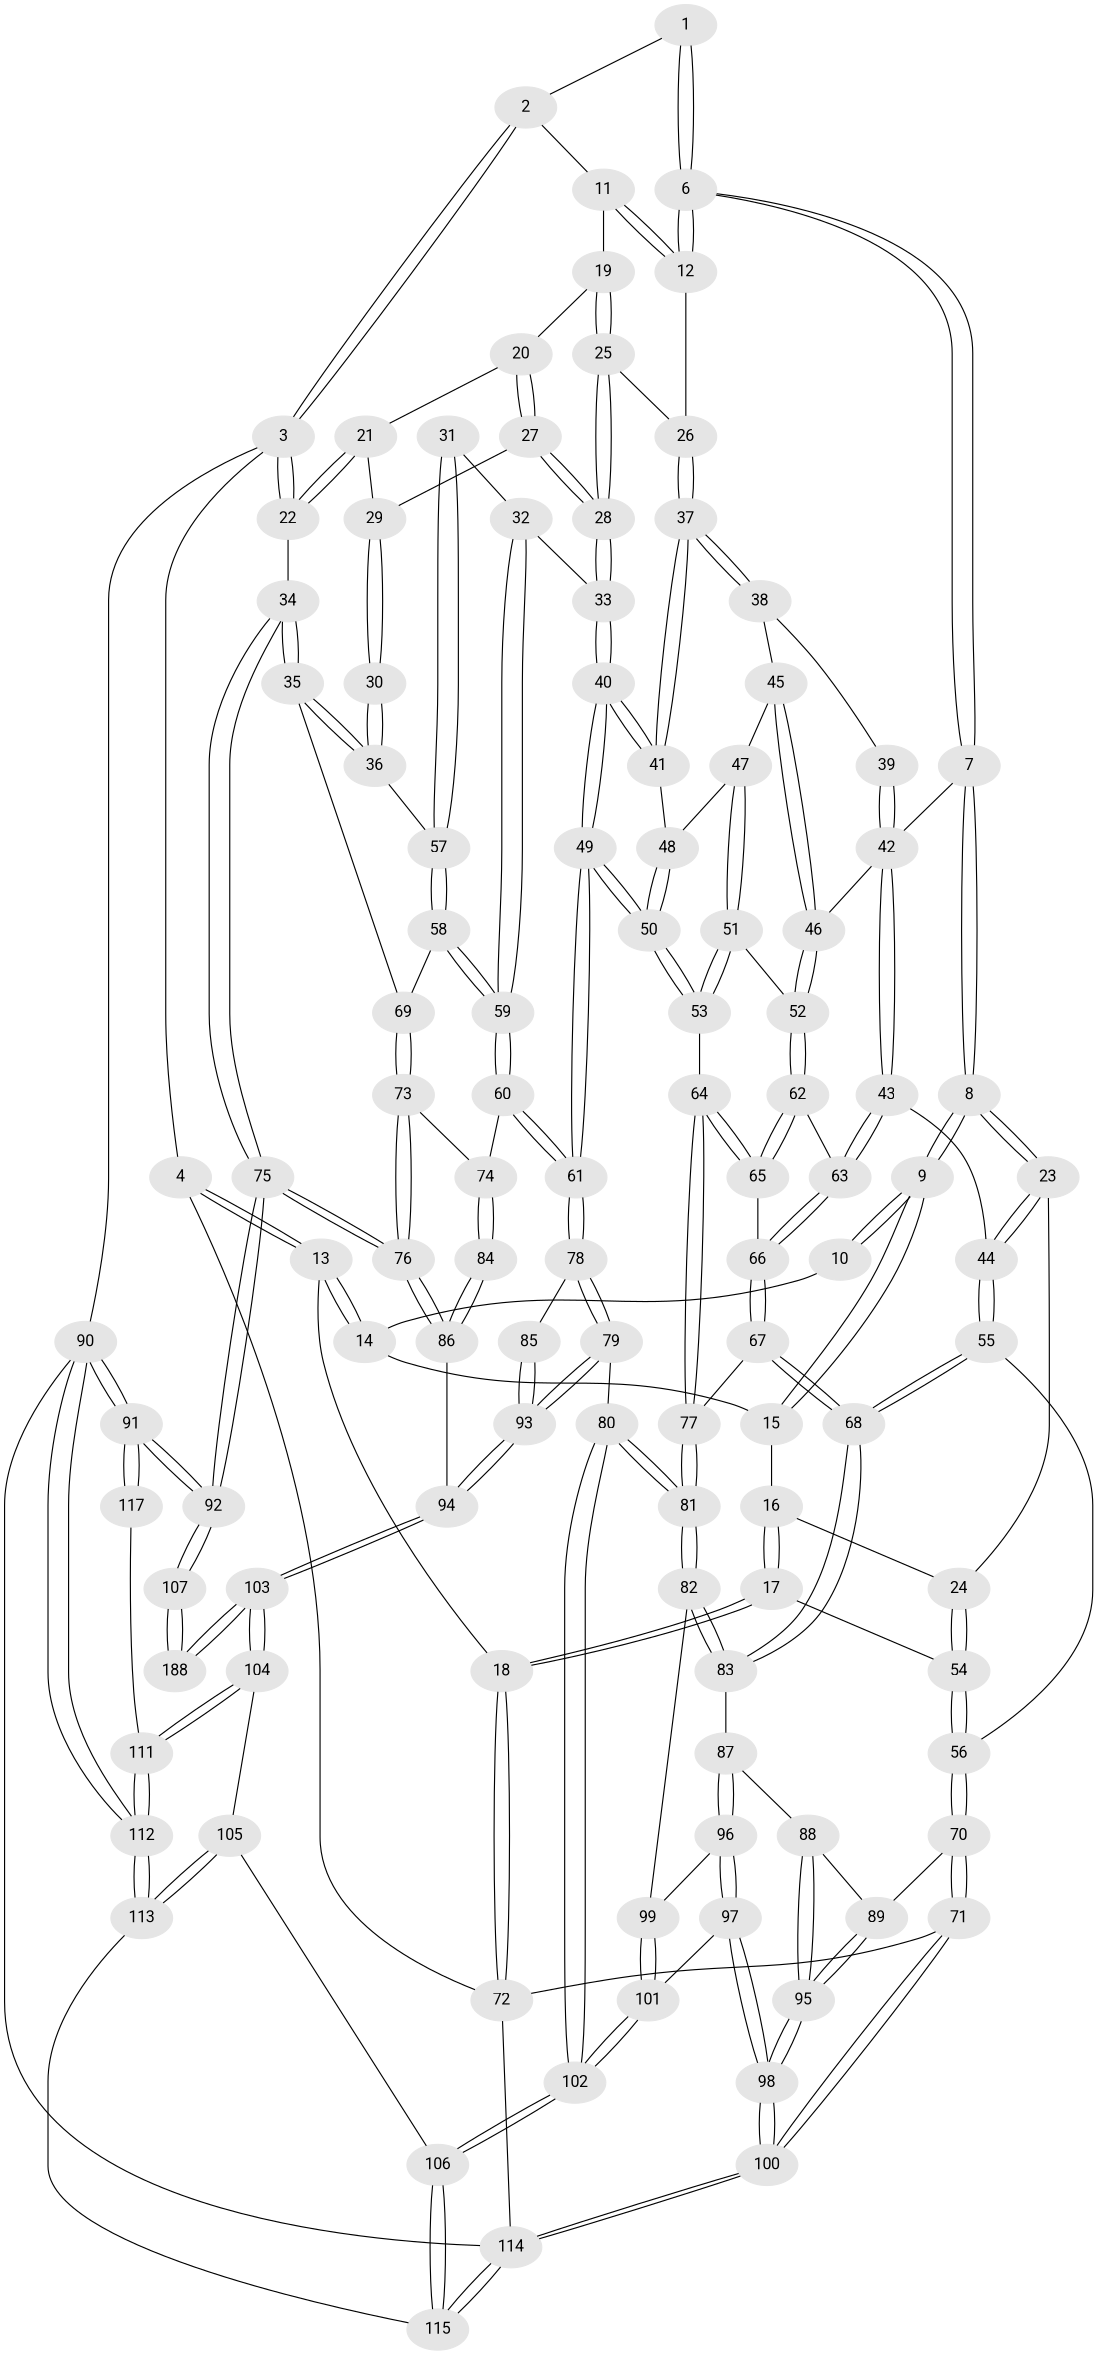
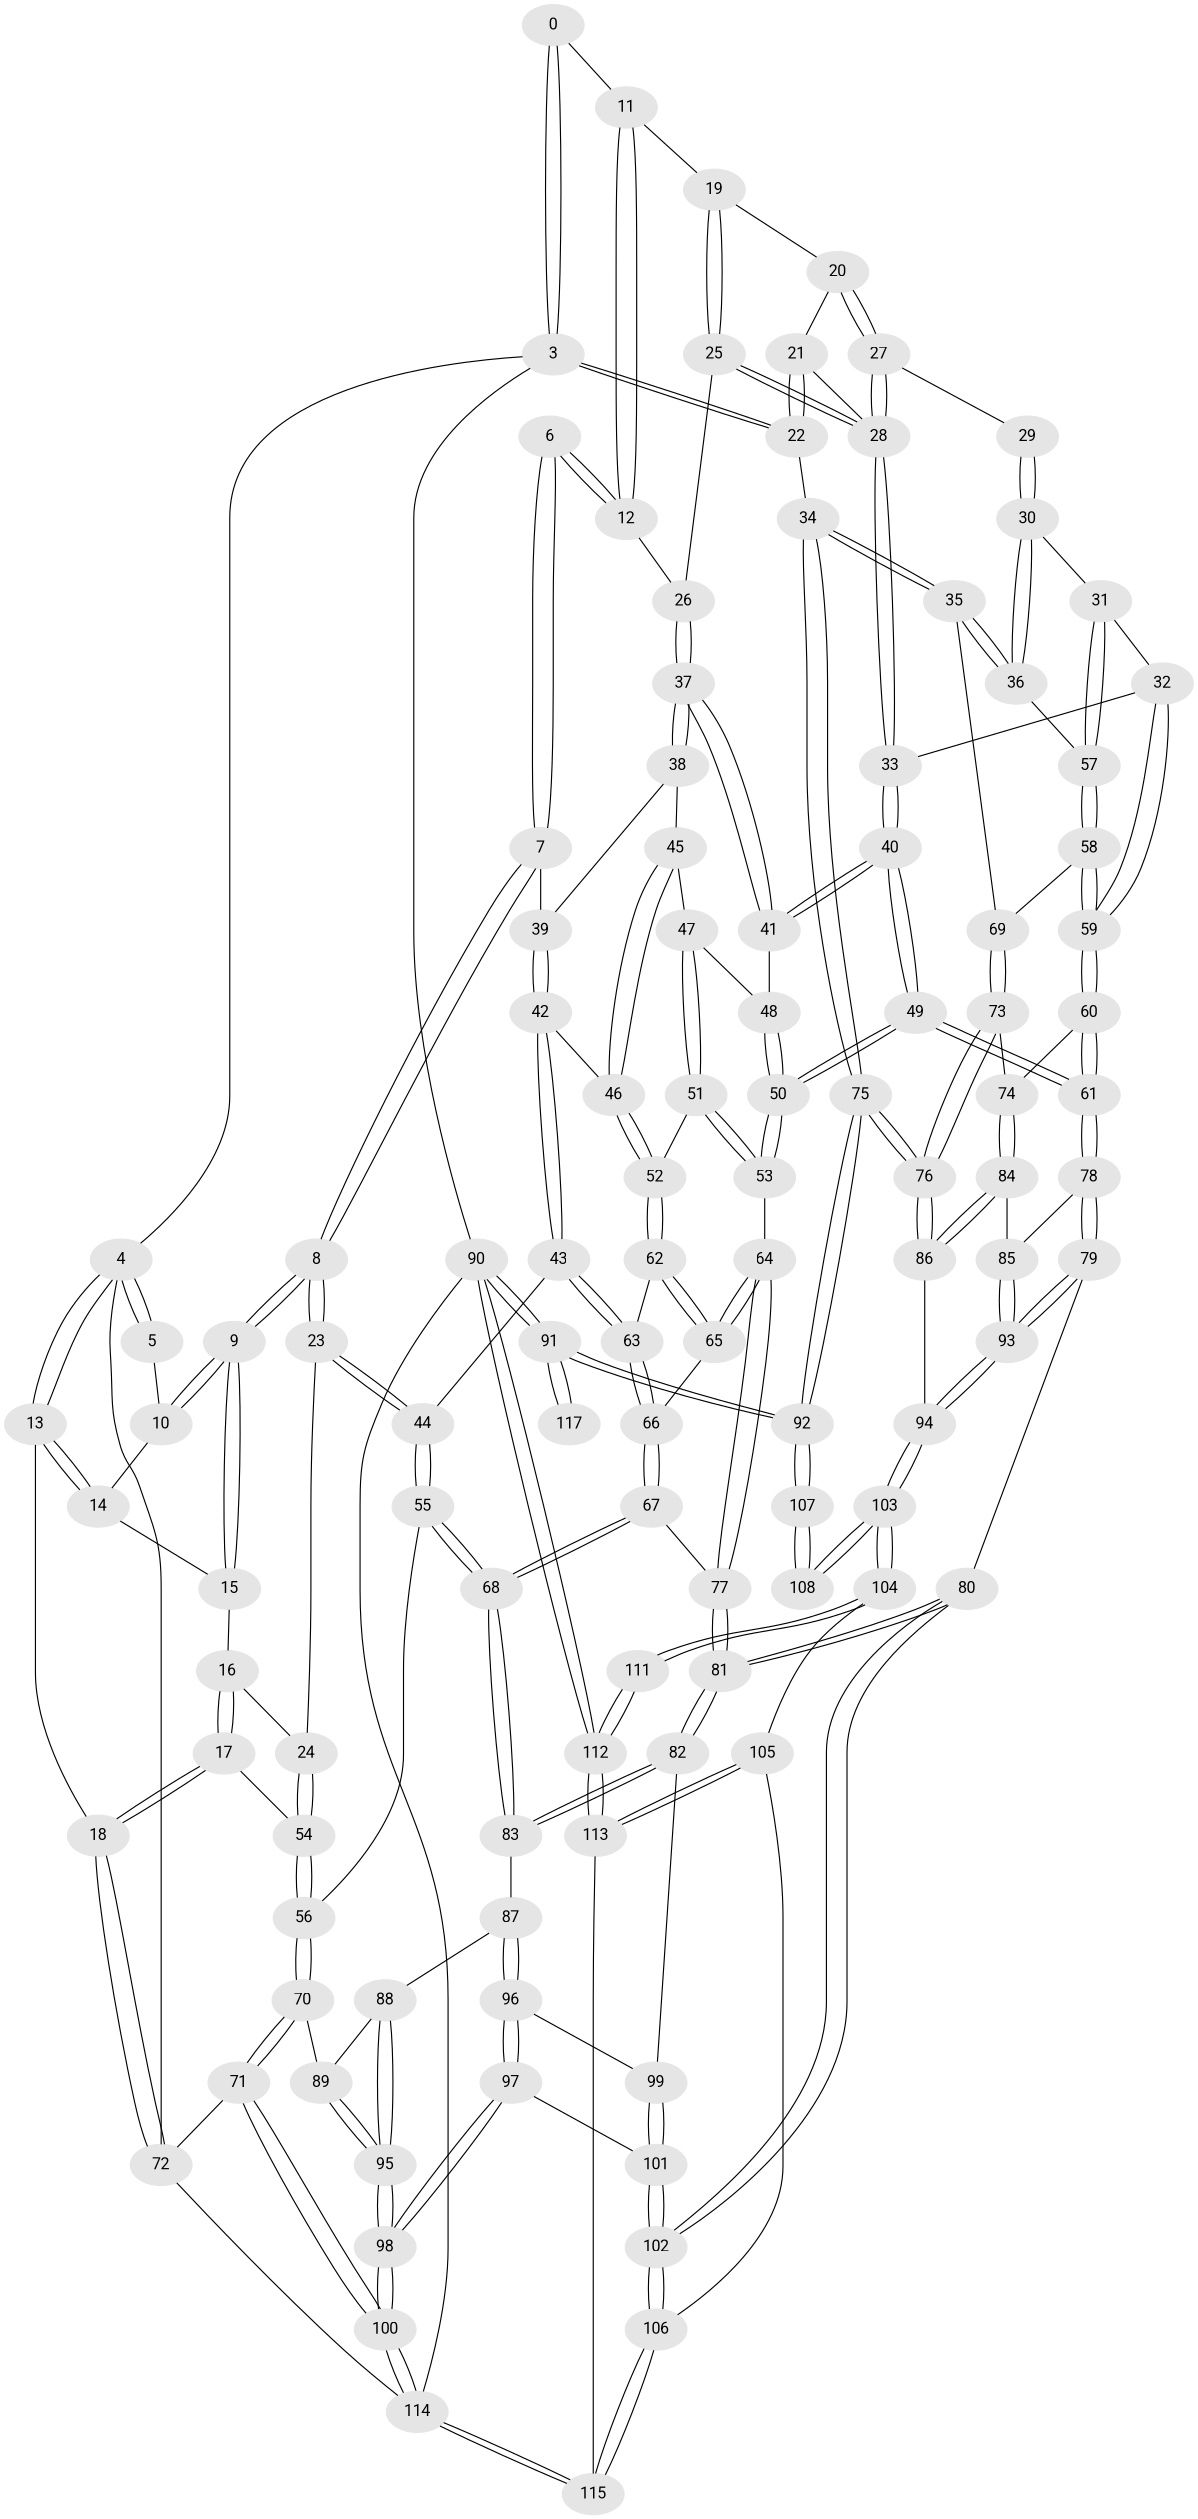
node "1": removed
node "2": label "2" -> "0"
edge "21" -- "29": now "21" -- "28"
edge "30" -- "31": added
edge "7" -- "42": now "7" -- "39"
edge "84" -- "85": added
node "5": added
edge "117" -- "111": removed
node "188": label "188" -> "108"
